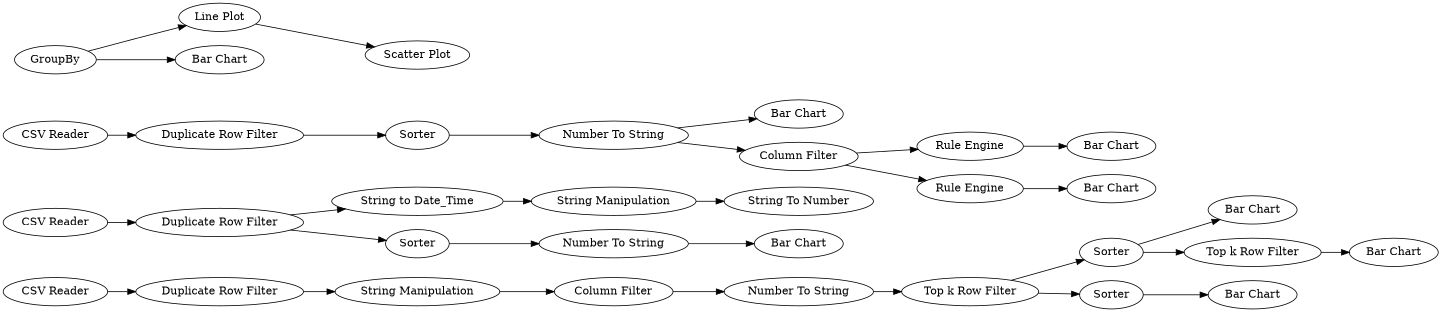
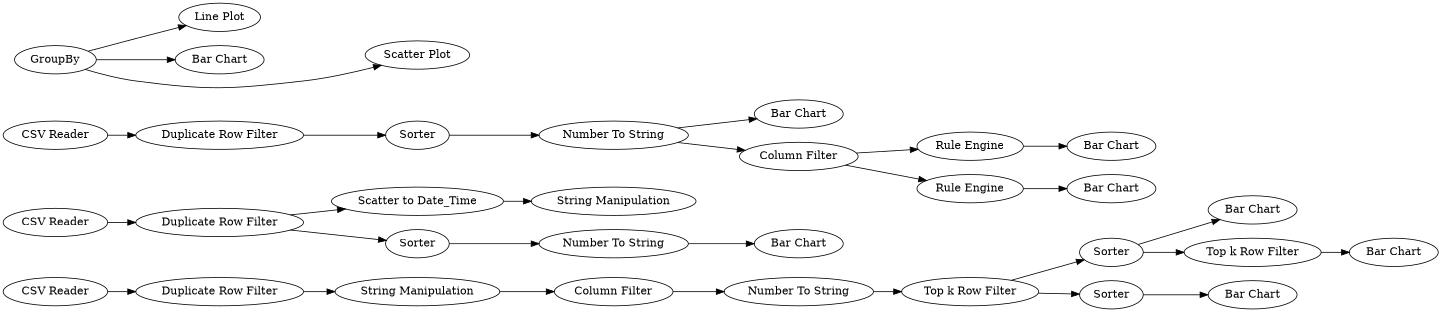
edge "Line Plot" -> "Scatter Plot": now "GroupBy" -> "Scatter Plot"
node "String to Date_Time": label "String to Date_Time" -> "Scatter to Date_Time"
node "String To Number": removed
